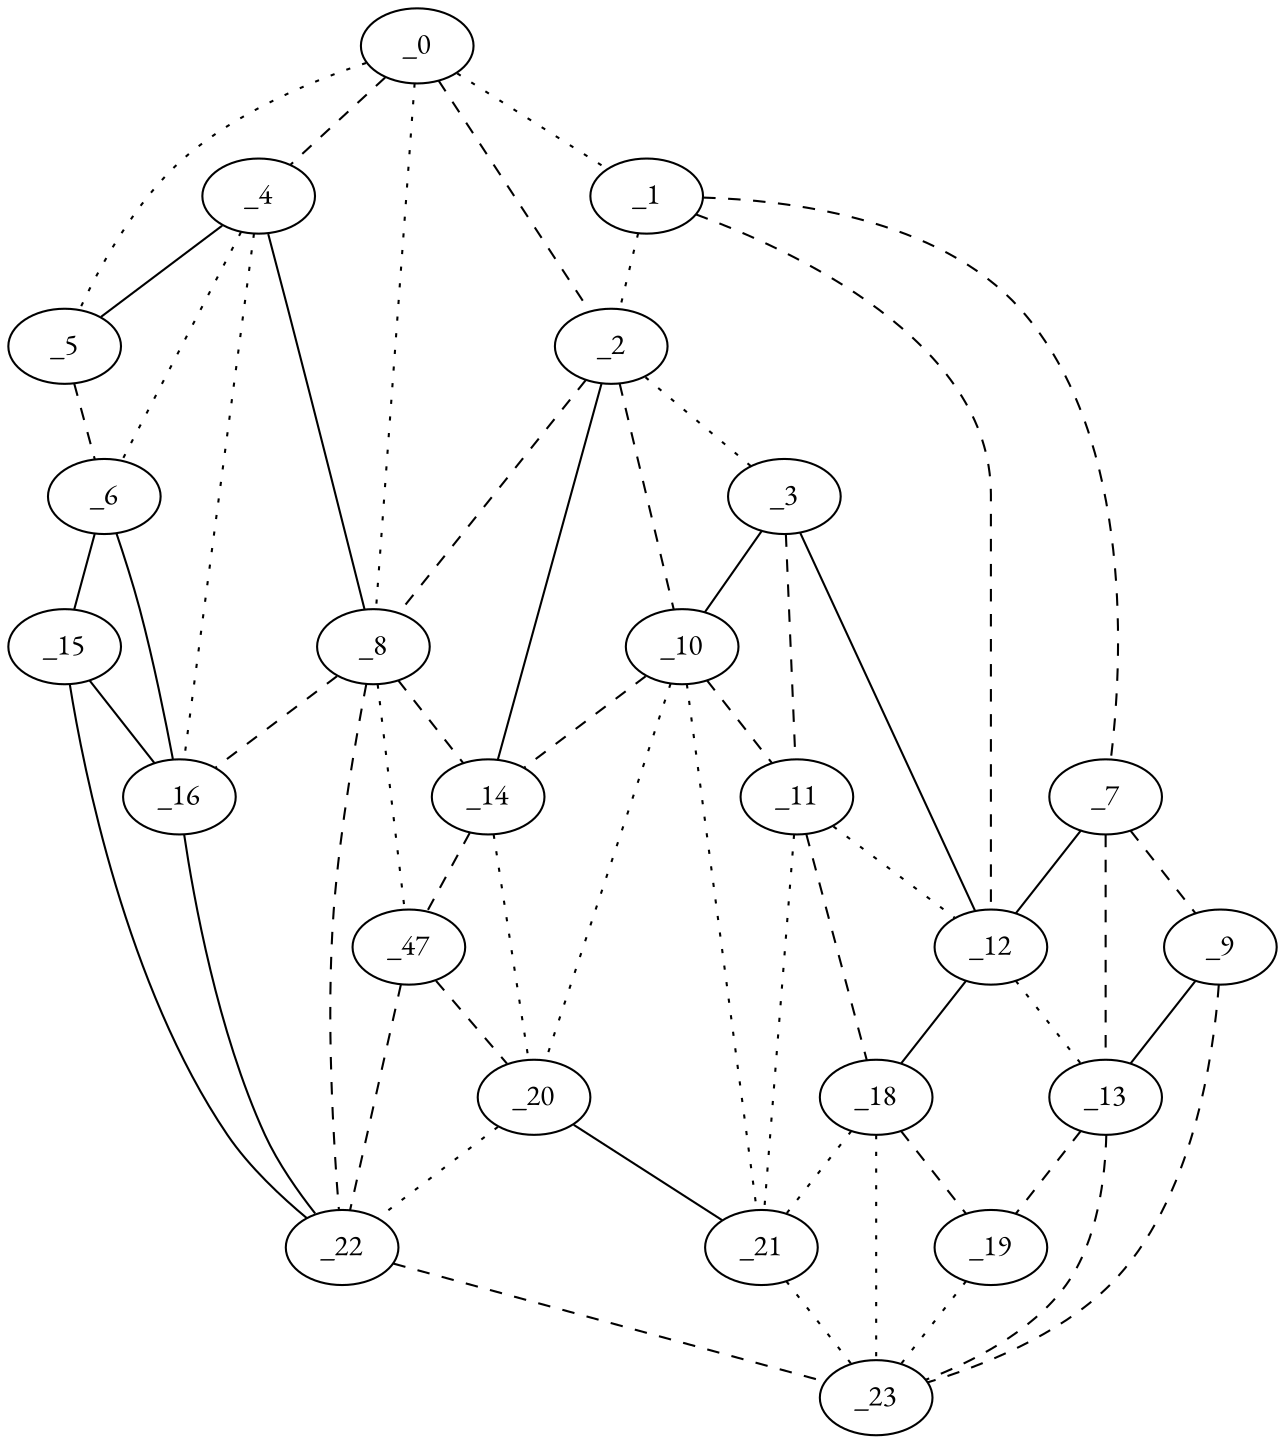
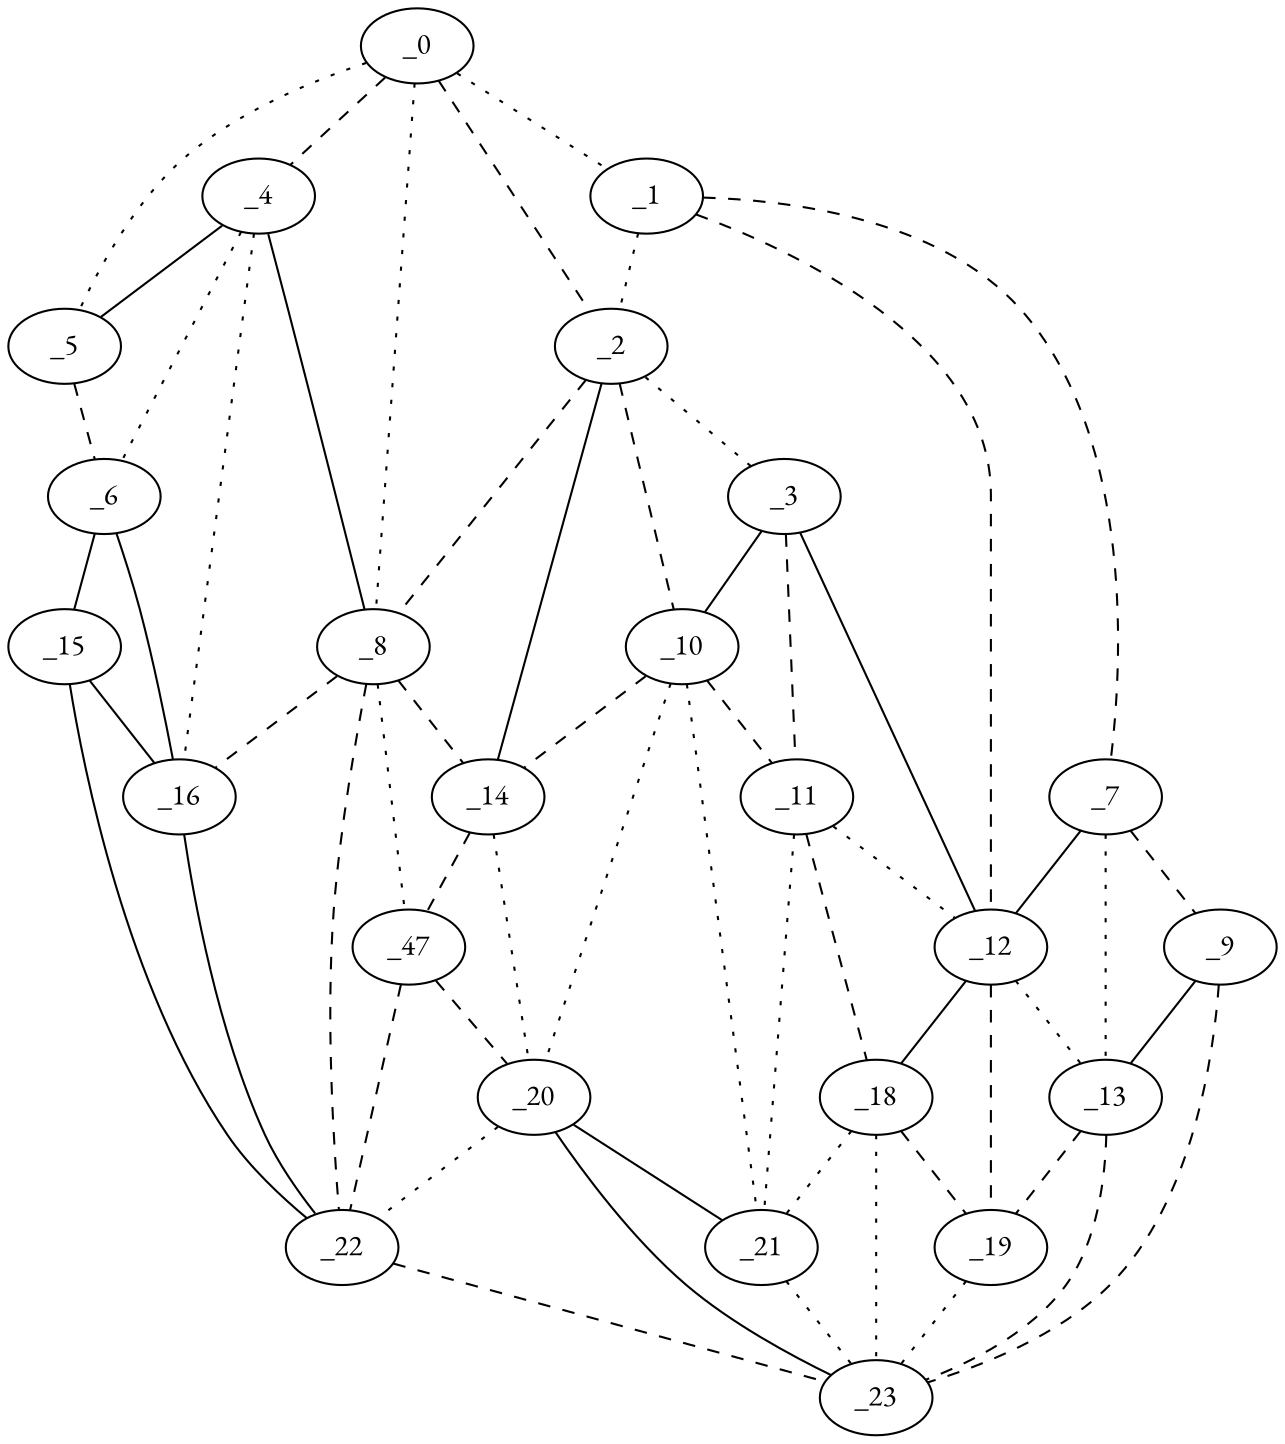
edge "_7" -- "_13": style dashed -> dotted
edge "_12" -- "_19": added
edge "_20" -- "_23": added
